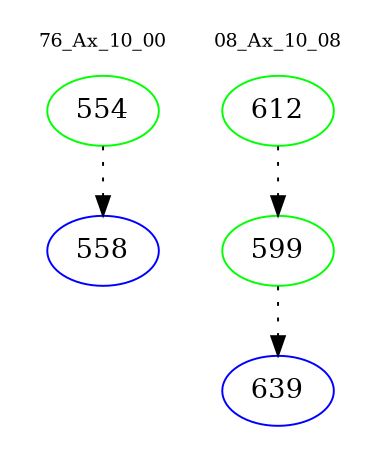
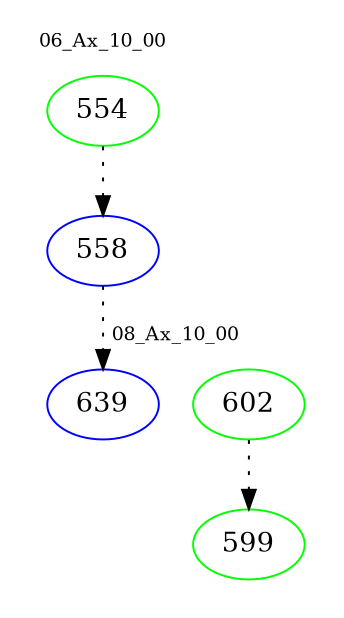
cluster "76_Ax_10_00": label "76_Ax_10_00" -> "06_Ax_10_00"
cluster "08_Ax_10_08": label "08_Ax_10_08" -> "08_Ax_10_00"
node "612": label "612" -> "602"
edge "599" -> "639": now "558" -> "639"
